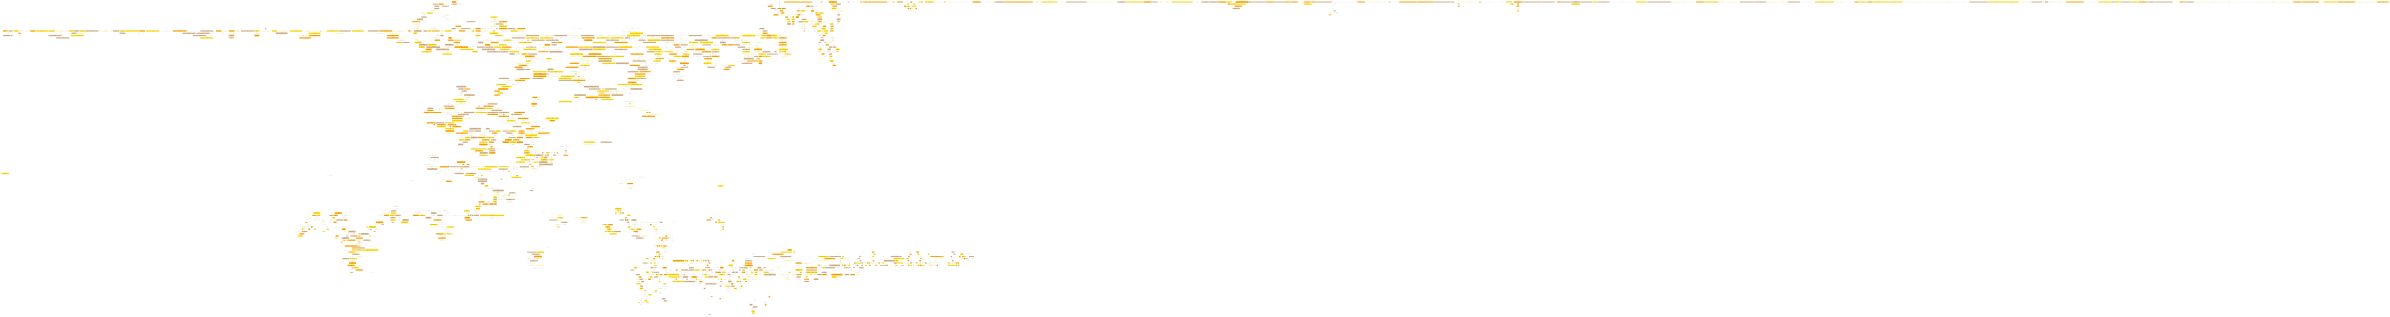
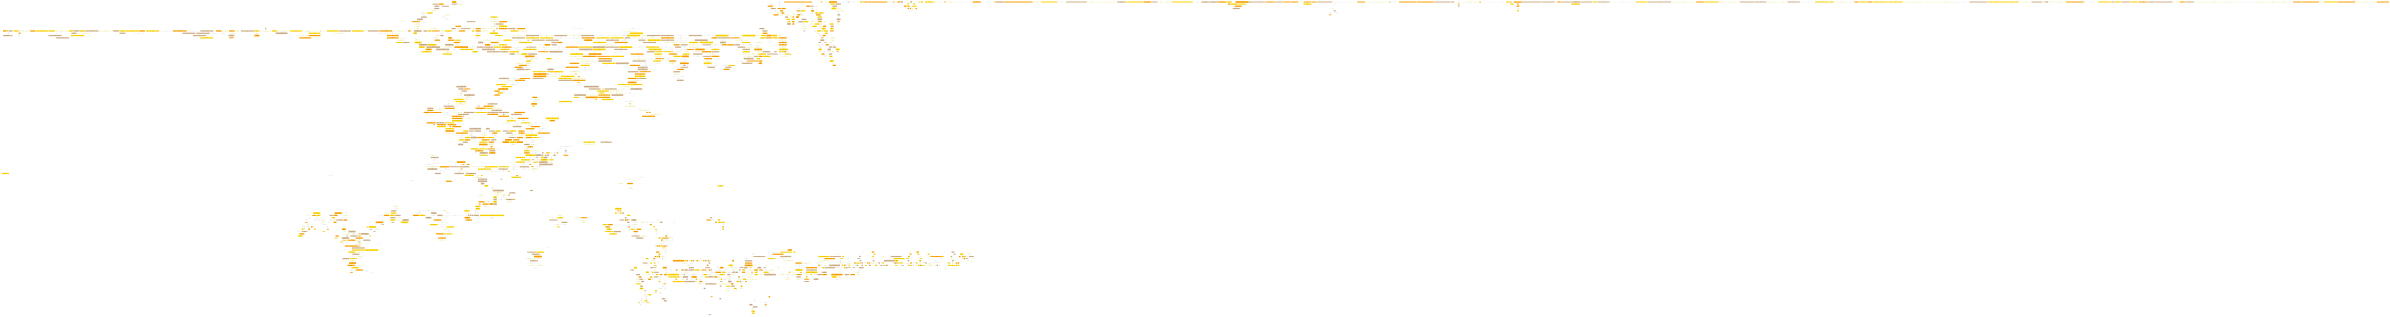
node "NodeID: 547": fillcolor lightyellow -> tan
